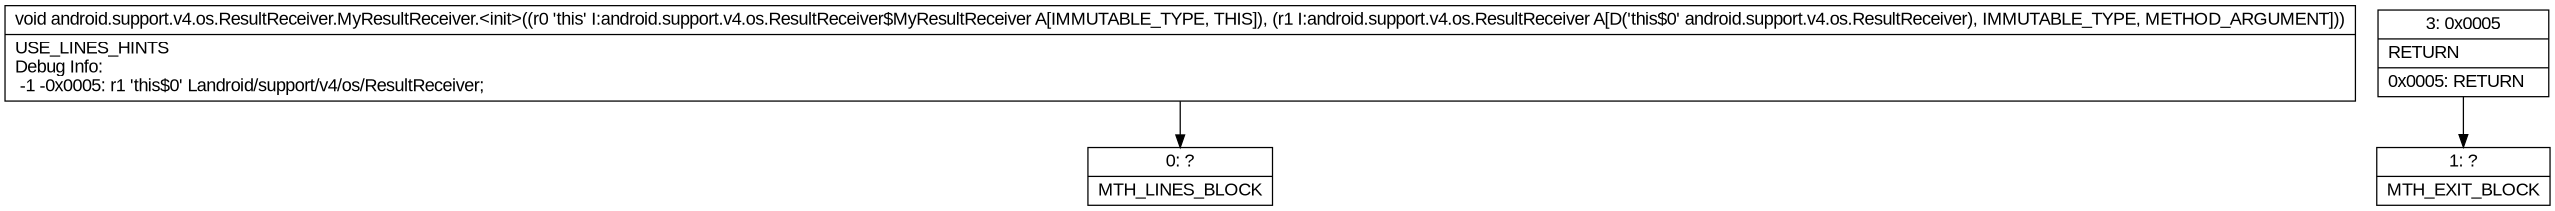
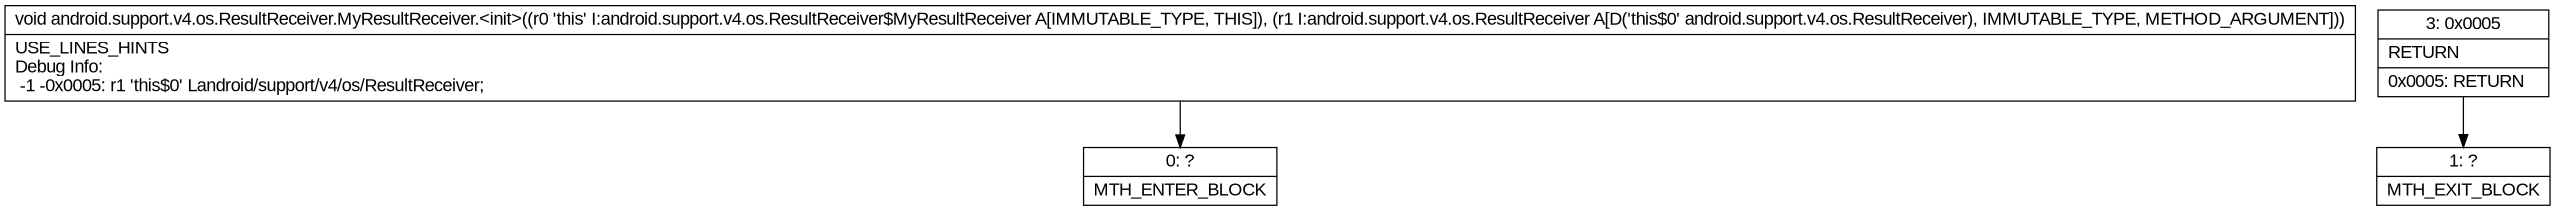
node "0: ?": text "MTH_LINES_BLOCK" -> "MTH_ENTER_BLOCK"
